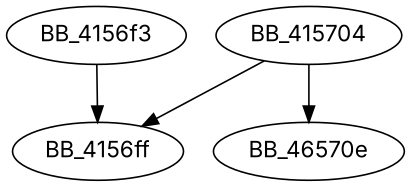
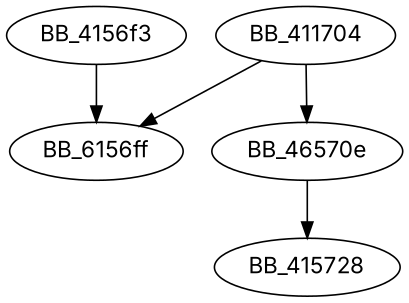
node "BB_415704": label "BB_415704" -> "BB_411704"
node "BB_4156ff": label "BB_4156ff" -> "BB_6156ff"
node "BB_415728": added
